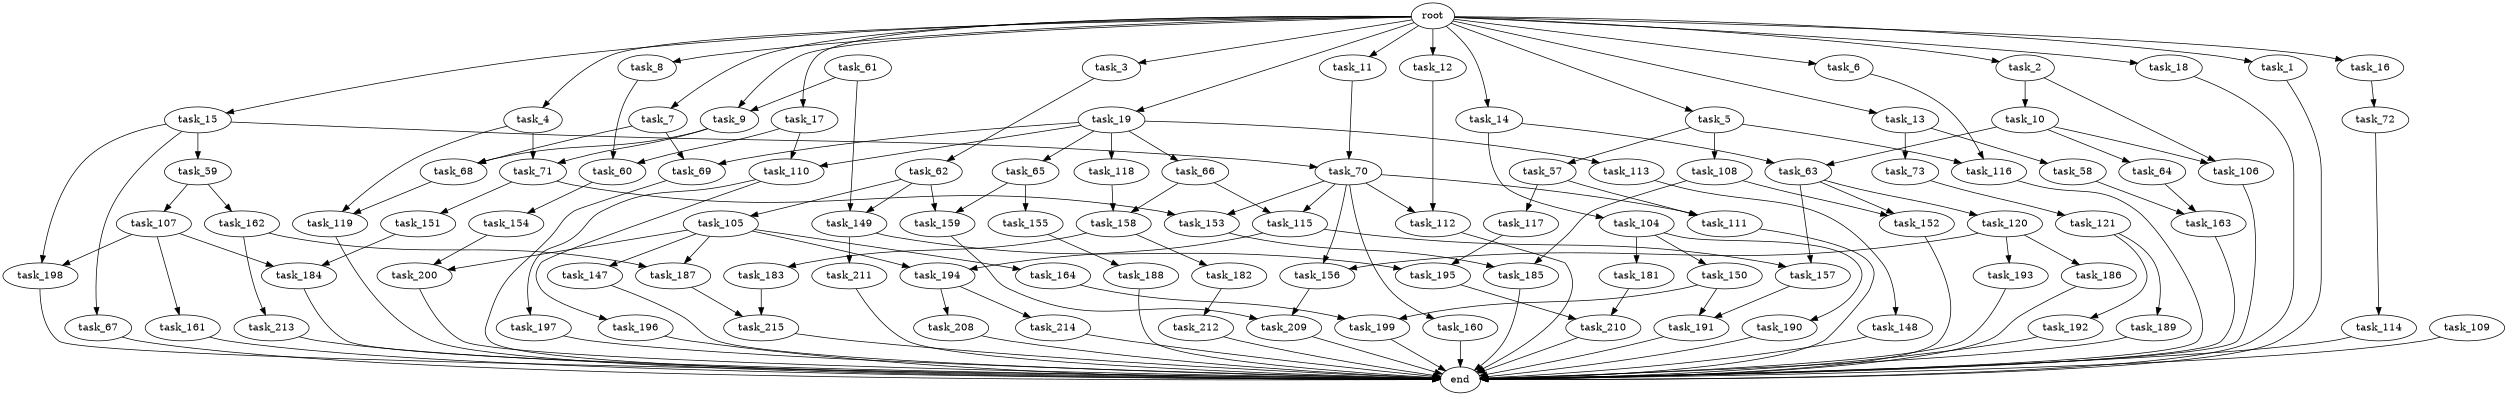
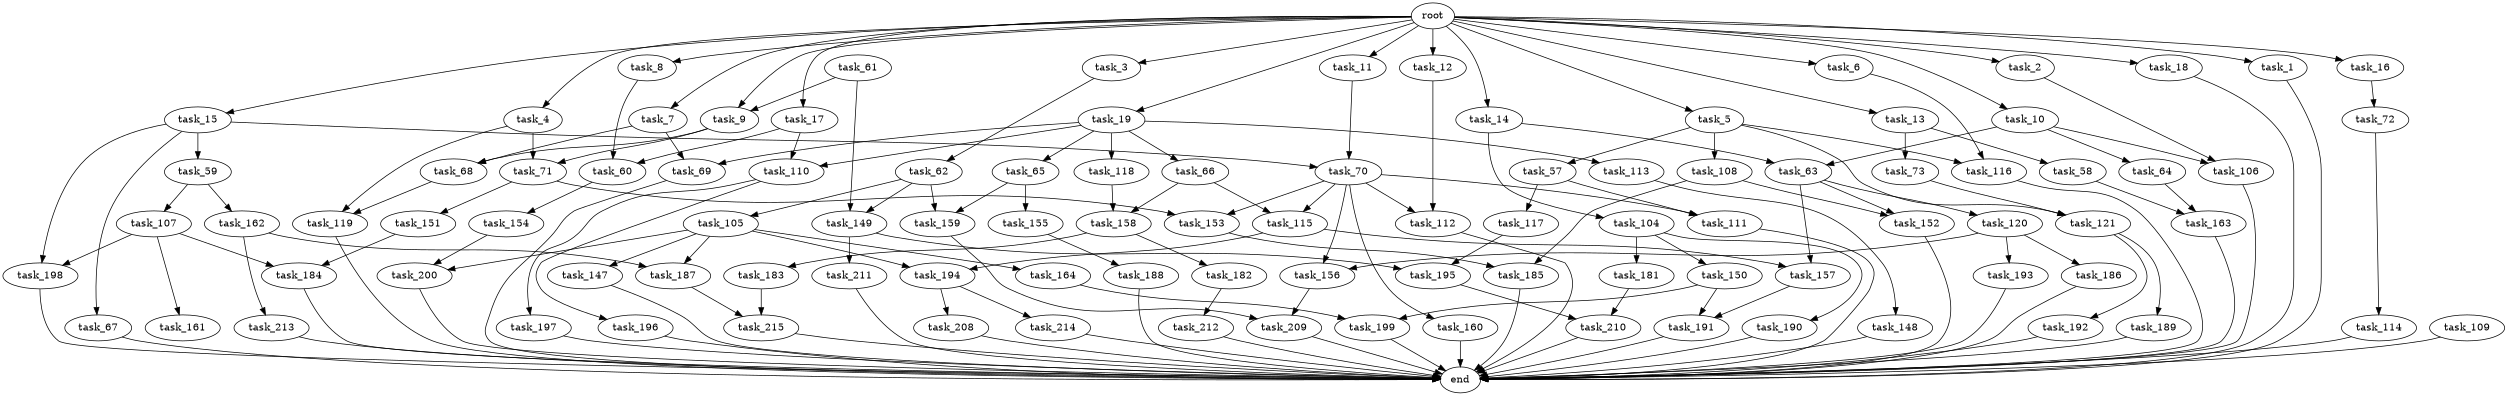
edge "task_2" -> "task_10": now "root" -> "task_10"
edge "task_5" -> "task_121": added
edge "task_161" -> "end": removed
